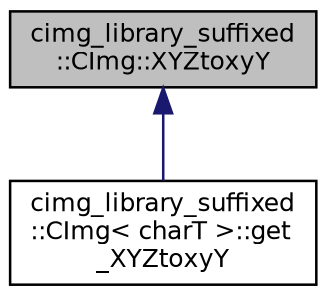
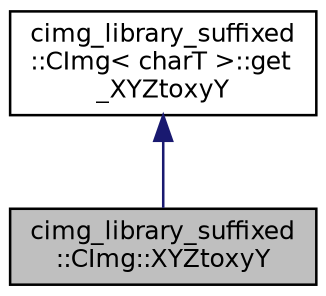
edge "cimg_library_suffixed ::CImg< charT >::get _XYZtoxyY" -> "cimg_library_suffixed ::CImg::XYZtoxyY": reversed
